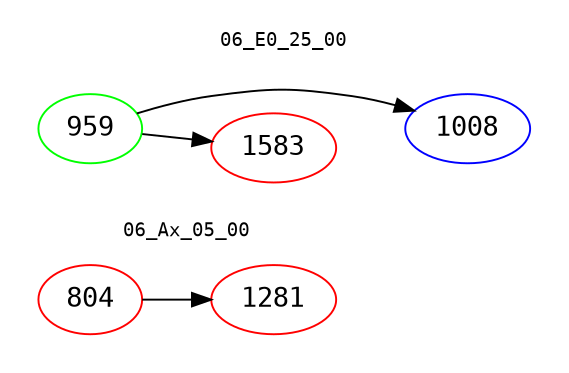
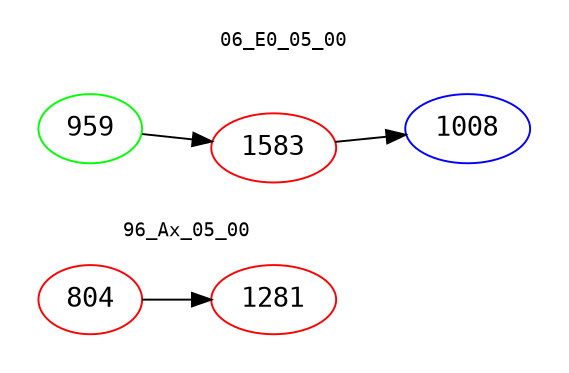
cluster "06_E0_25_00": label "06_E0_25_00" -> "06_E0_05_00"
edge "959" -> "1008": now "1583" -> "1008"
cluster "06_Ax_05_00": label "06_Ax_05_00" -> "96_Ax_05_00"
